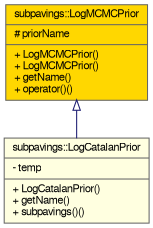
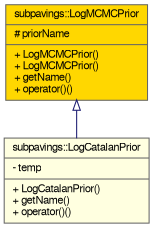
node "subpavings::LogCatalanPrior": text "+ subpavings()()" -> "+ operator()()"
